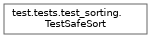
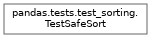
node "test.tests.test_sorting. TestSafeSort": label "test.tests.test_sorting. TestSafeSort" -> "pandas.tests.test_sorting. TestSafeSort"
